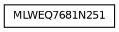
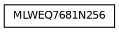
node "MLWEQ7681N251": label "MLWEQ7681N251" -> "MLWEQ7681N256"
